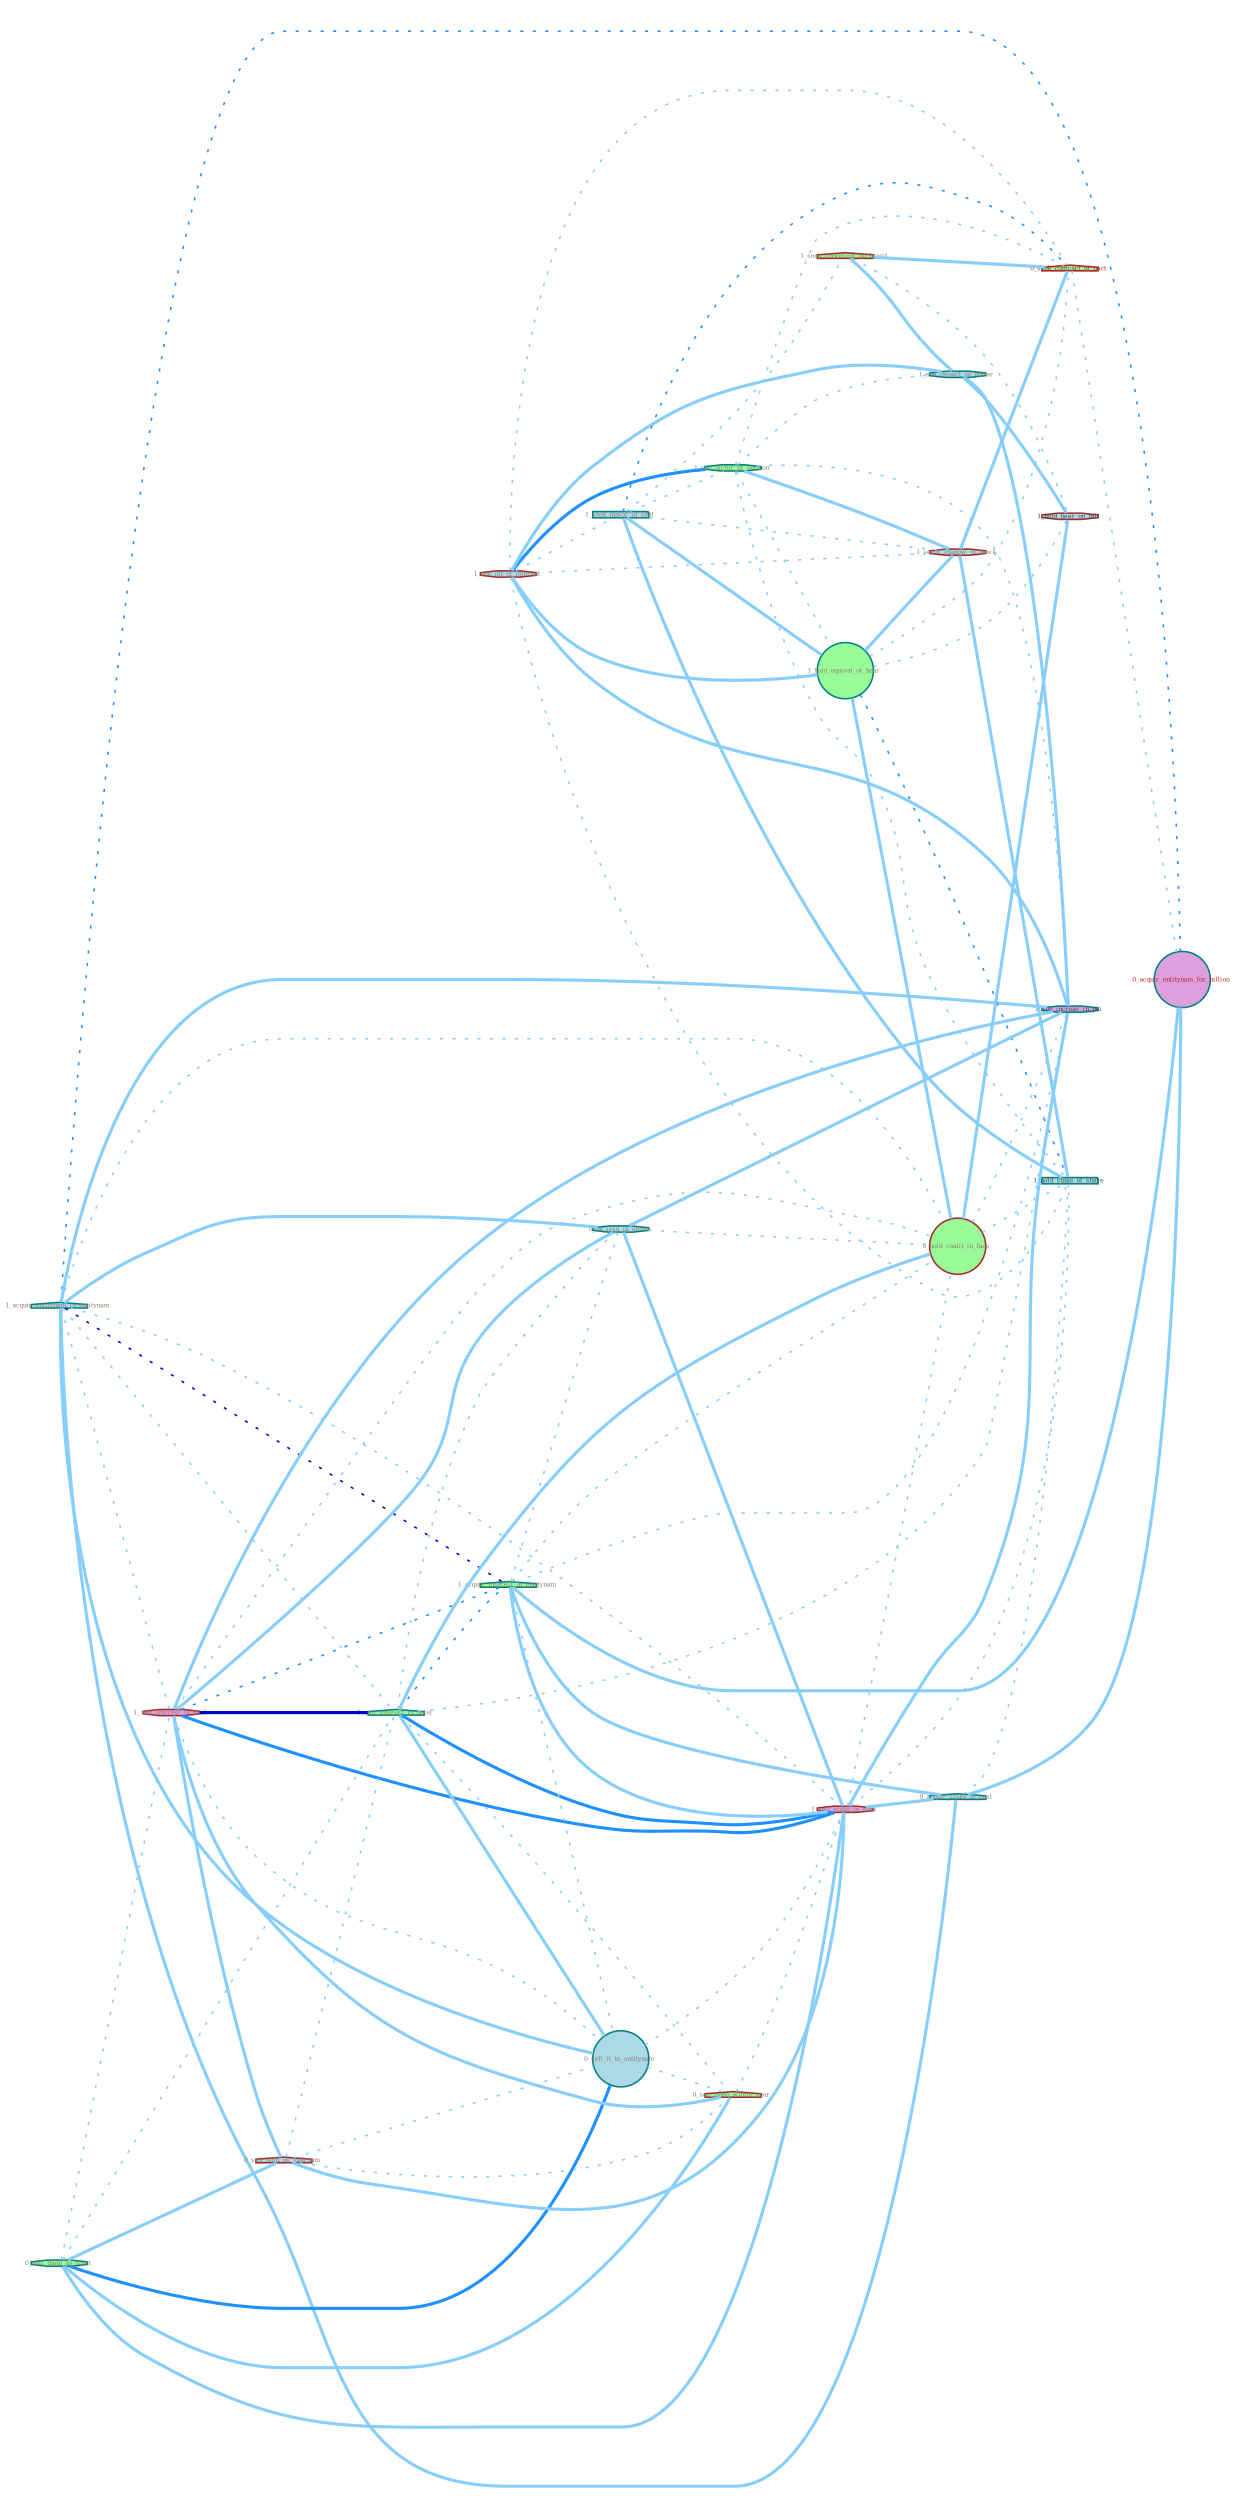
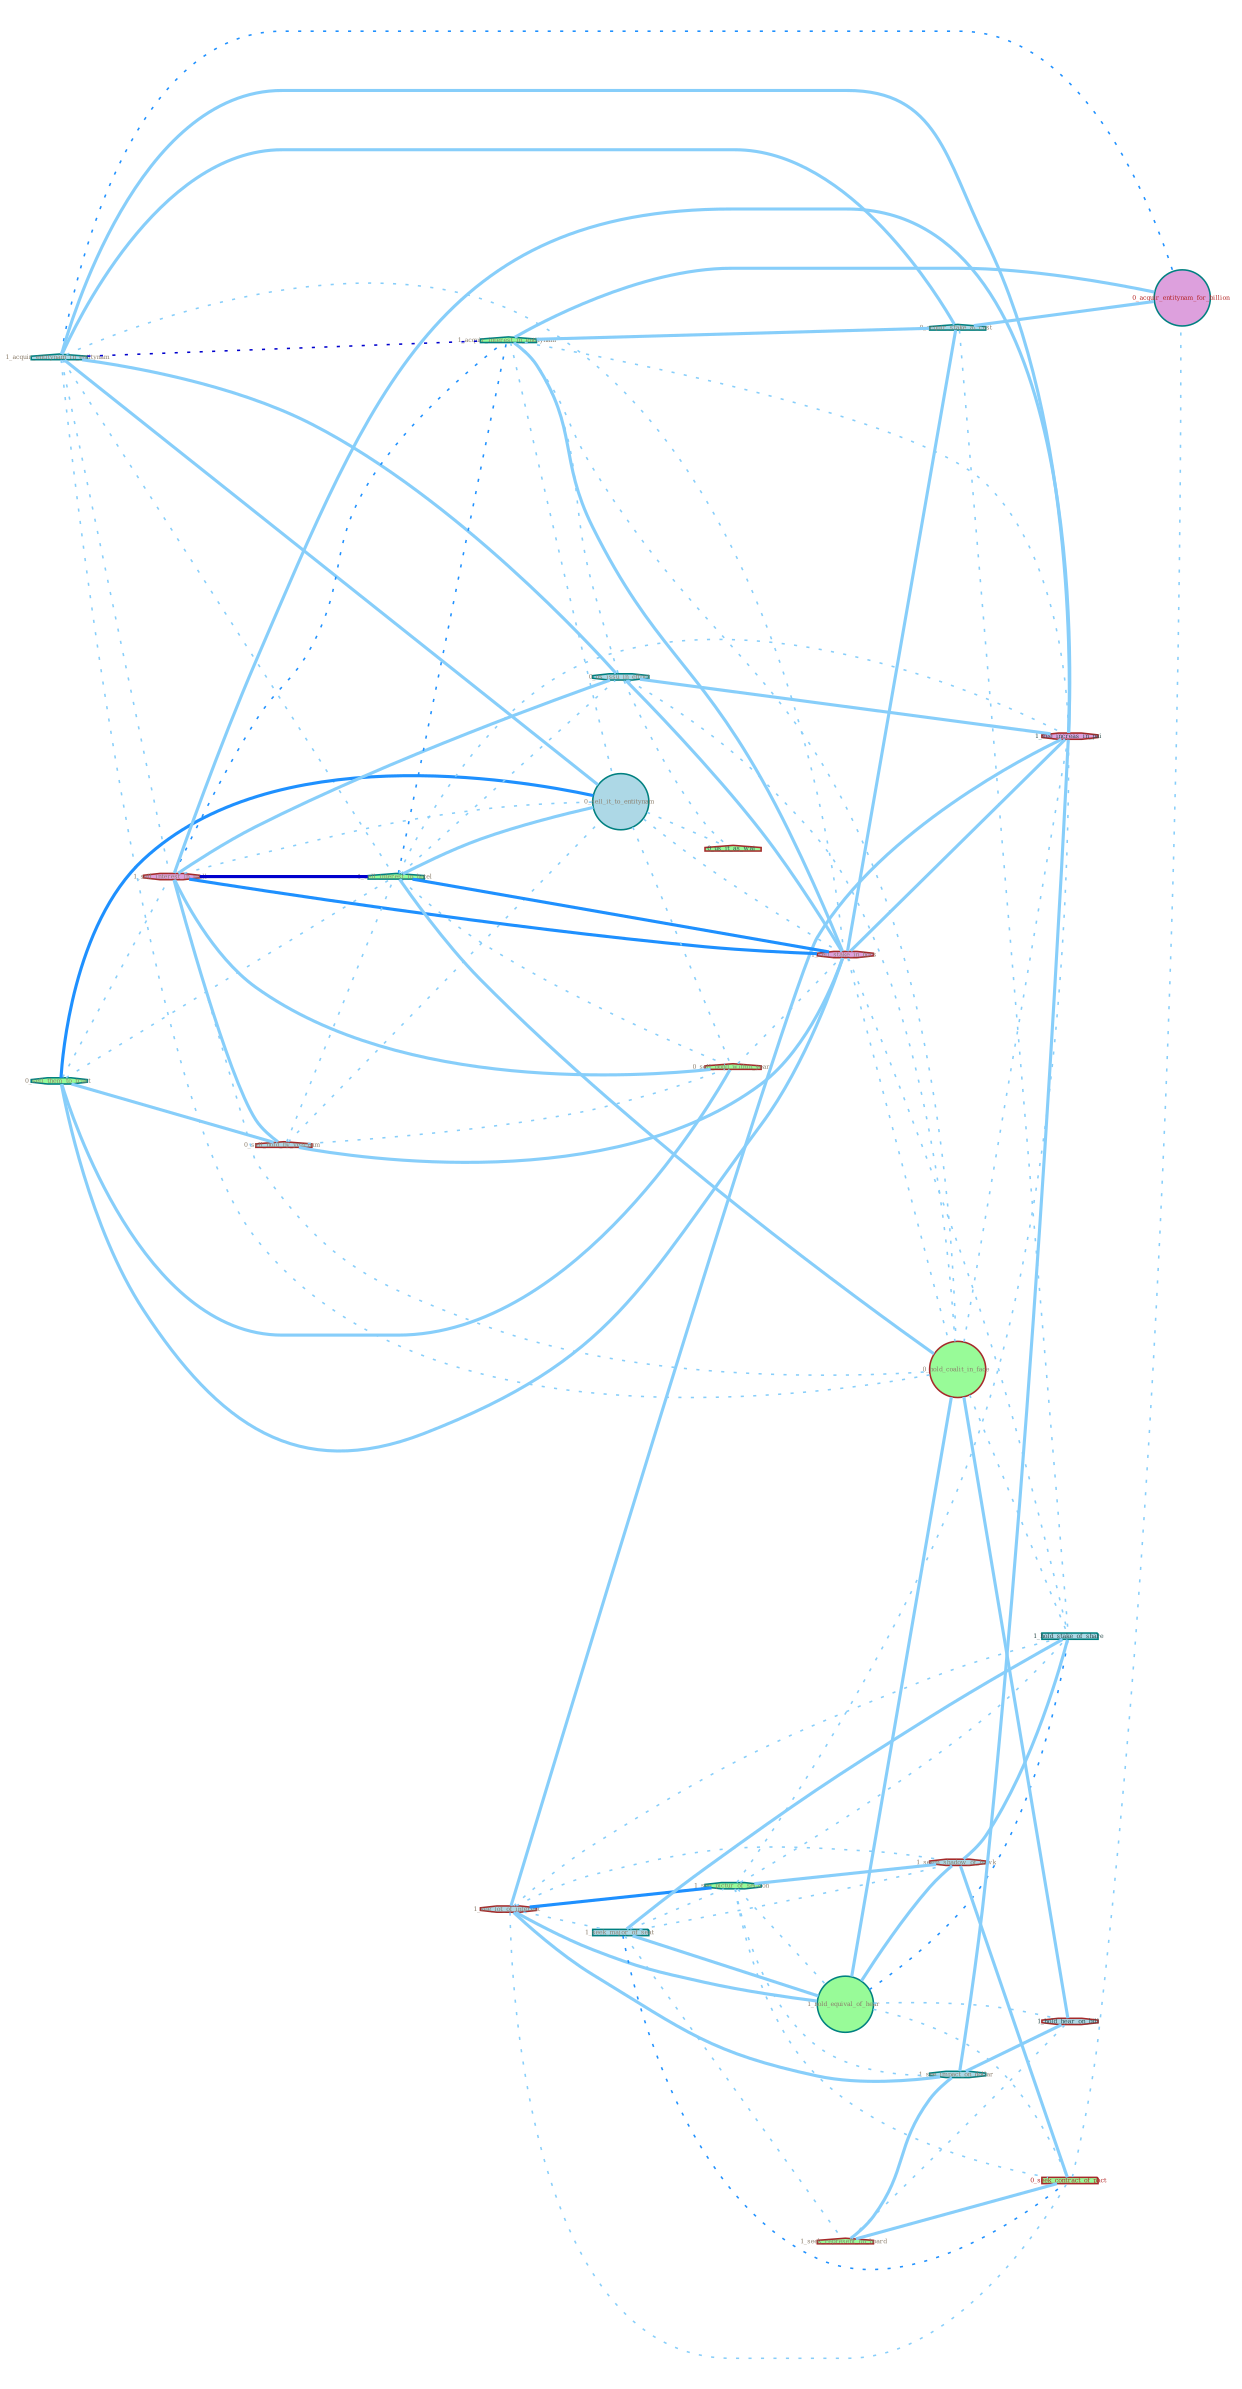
node "0_seek_contract_of_pact": shape house -> note
node "0_us_it_as_wai": added
node "1_see_increas_in_pai": color teal -> brown
